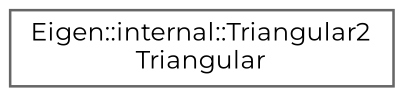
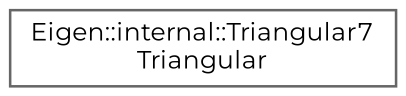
node "Eigen::internal::Triangular2 Triangular": label "Eigen::internal::Triangular2 Triangular" -> "Eigen::internal::Triangular7 Triangular"
